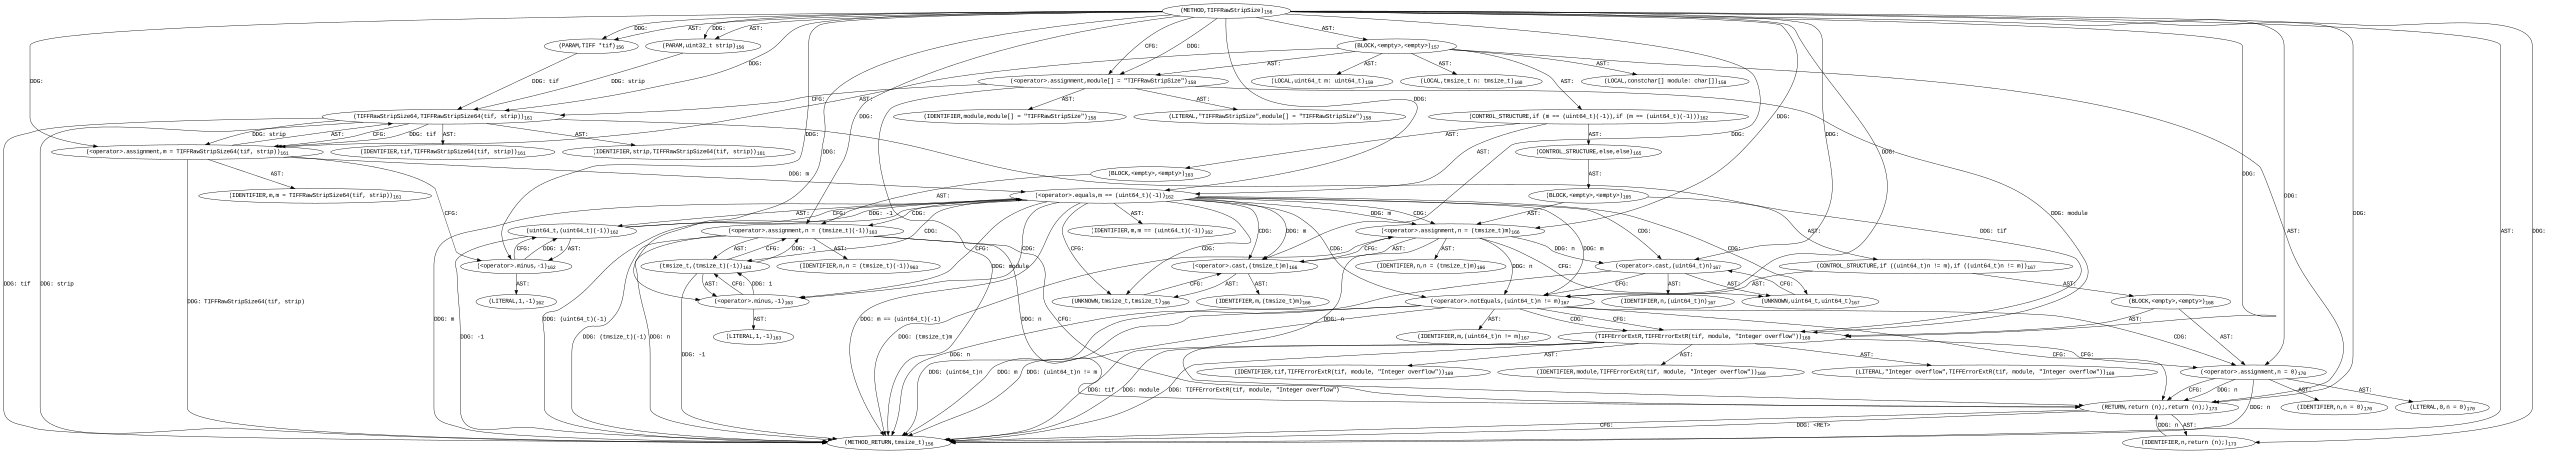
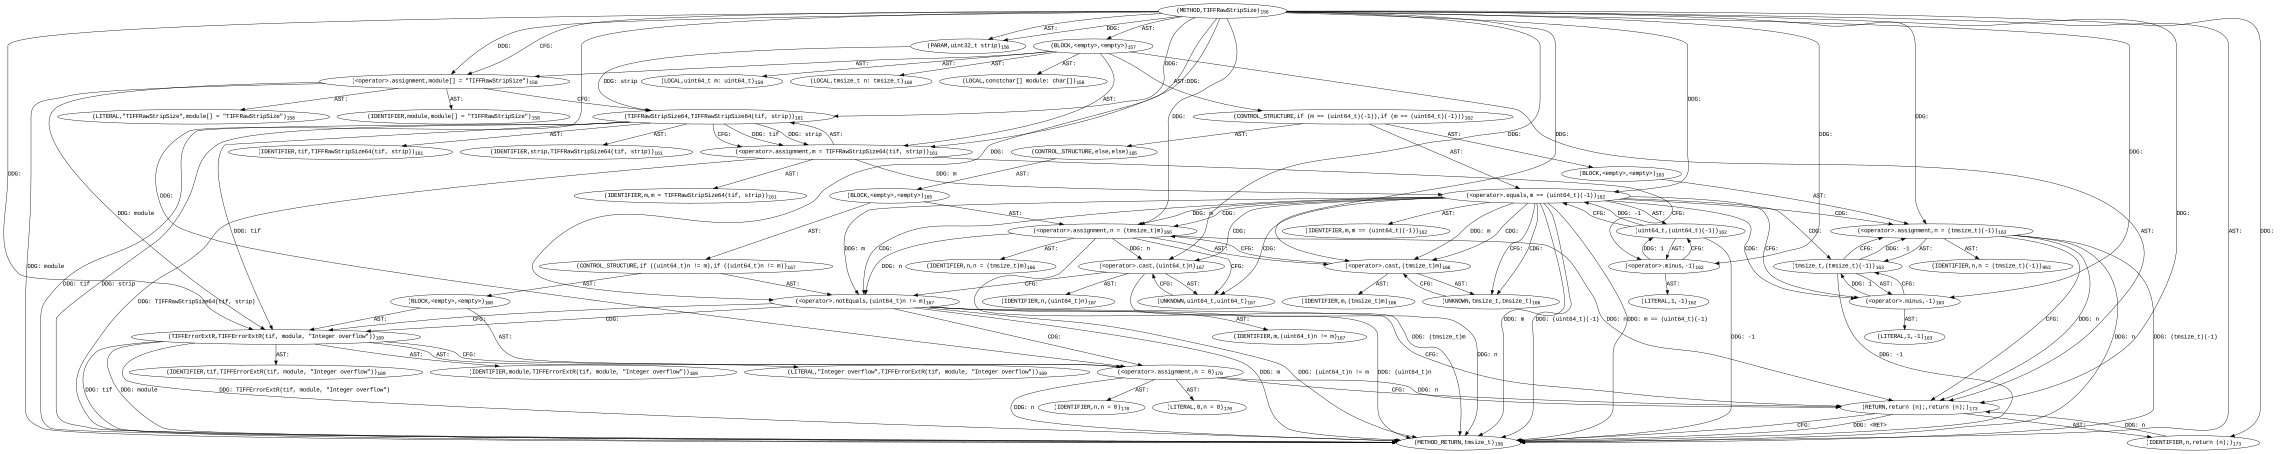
node "(PARAM,TIFF *tif)": removed
